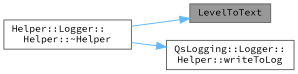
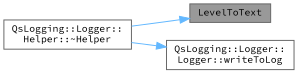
node "Helper::Logger:: Helper::~Helper": label "Helper::Logger:: Helper::~Helper" -> "QsLogging::Logger:: Helper::~Helper"
node "QsLogging::Logger:: Helper::writeToLog": label "QsLogging::Logger:: Helper::writeToLog" -> "QsLogging::Logger:: Logger::writeToLog"
